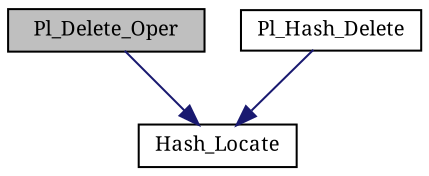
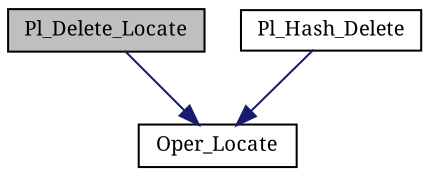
node "Pl_Delete_Oper": label "Pl_Delete_Oper" -> "Pl_Delete_Locate"
node "Hash_Locate": label "Hash_Locate" -> "Oper_Locate"
